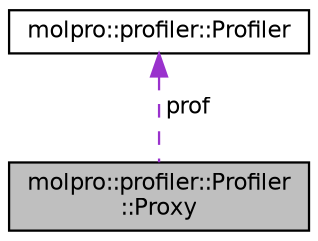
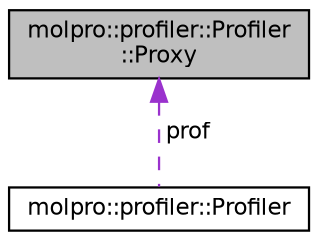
edge "molpro::profiler::Profiler ::Proxy" -> "molpro::profiler::Profiler": reversed
